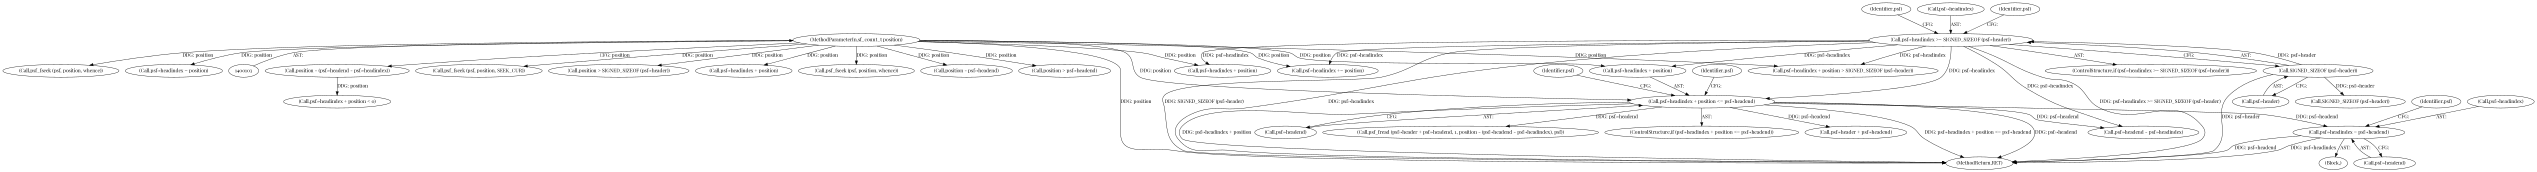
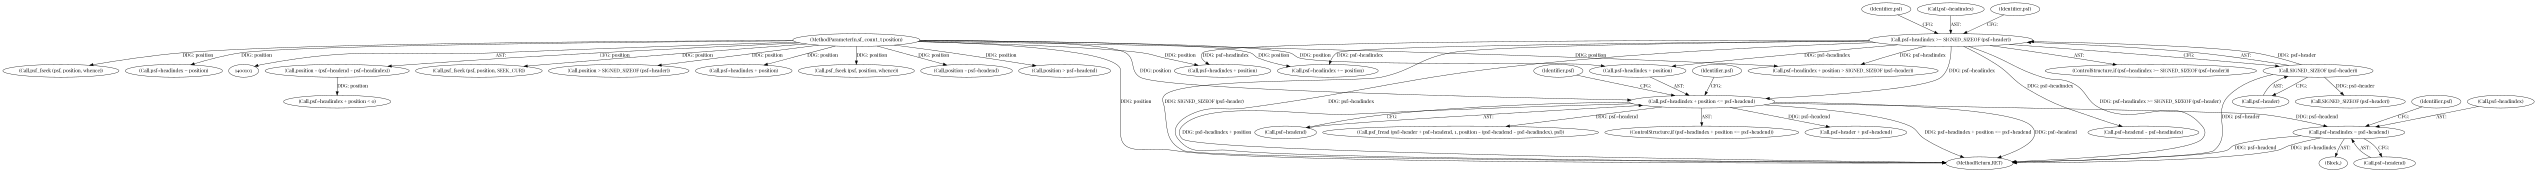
edge "1400103" -> "(MethodParameterIn,sf_count_t position)": reversed
edge "(Call,psf->headindex + position <= psf->headend)" -> "(Call,psf->headend - psf->headindex)": removed, label "DDG: psf->headend"
